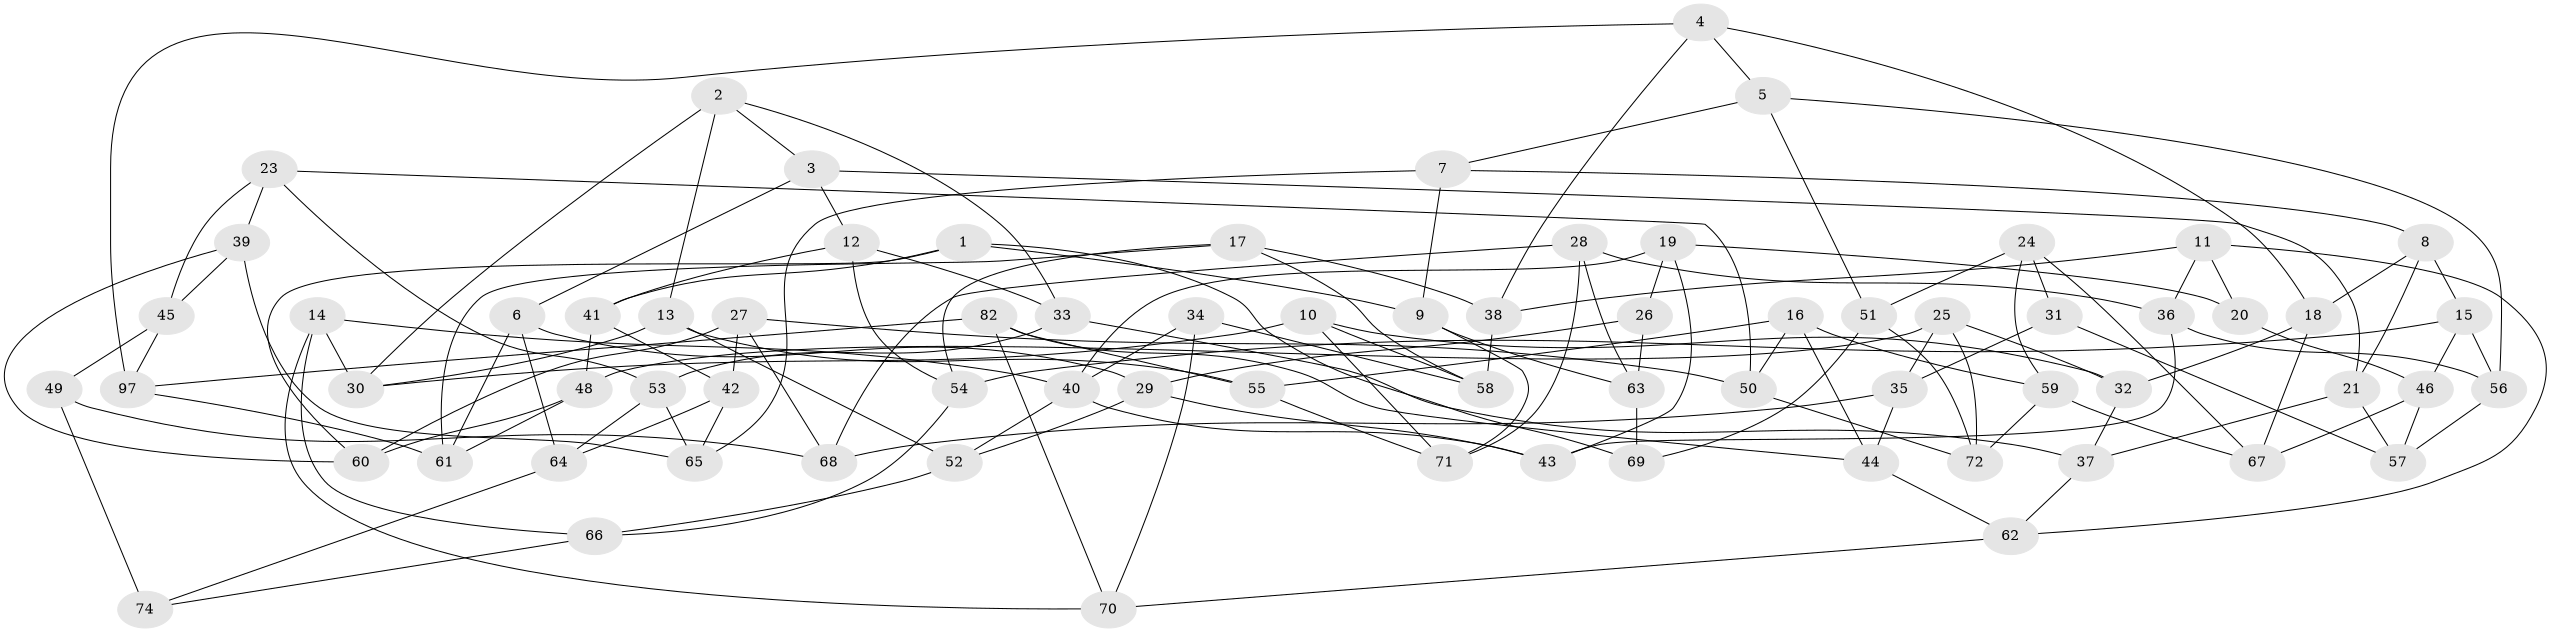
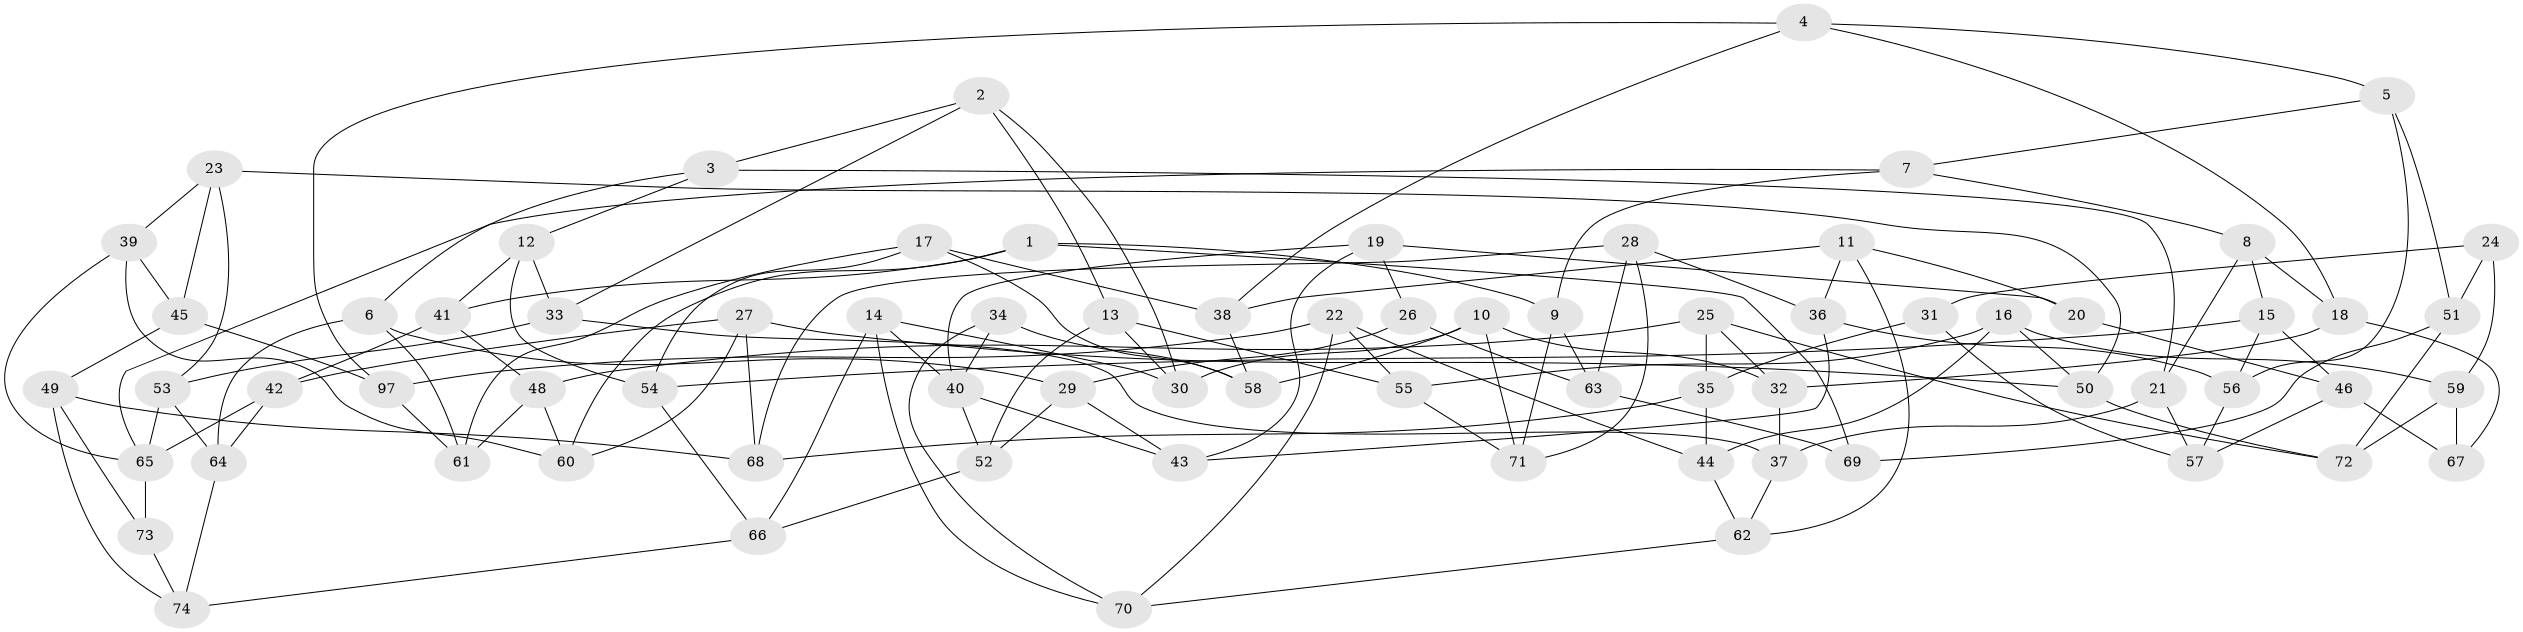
node "82": label "82" -> "22"
edge "24" -- "67": removed
node "73": added
